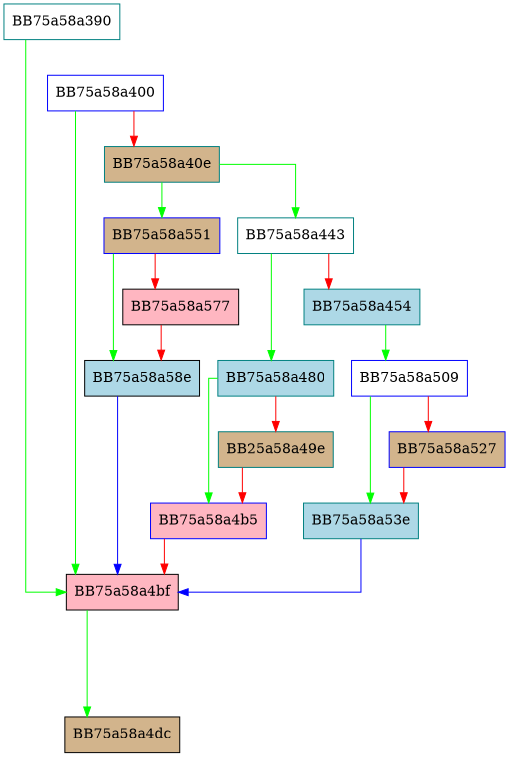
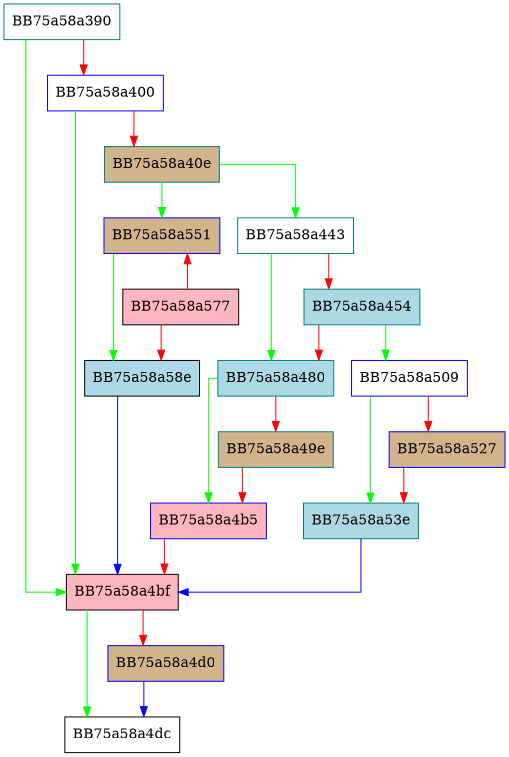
edge "BB75a58a390" -> "BB75a58a400": added
edge "BB75a58a551" -> "BB75a58a577": reversed
edge "BB75a58a454" -> "BB75a58a480": added
node "BB25a58a49e": label "BB25a58a49e" -> "BB75a58a49e"
node "BB75a58a4d0": added
node "BB75a58a4dc": fillcolor tan -> white
